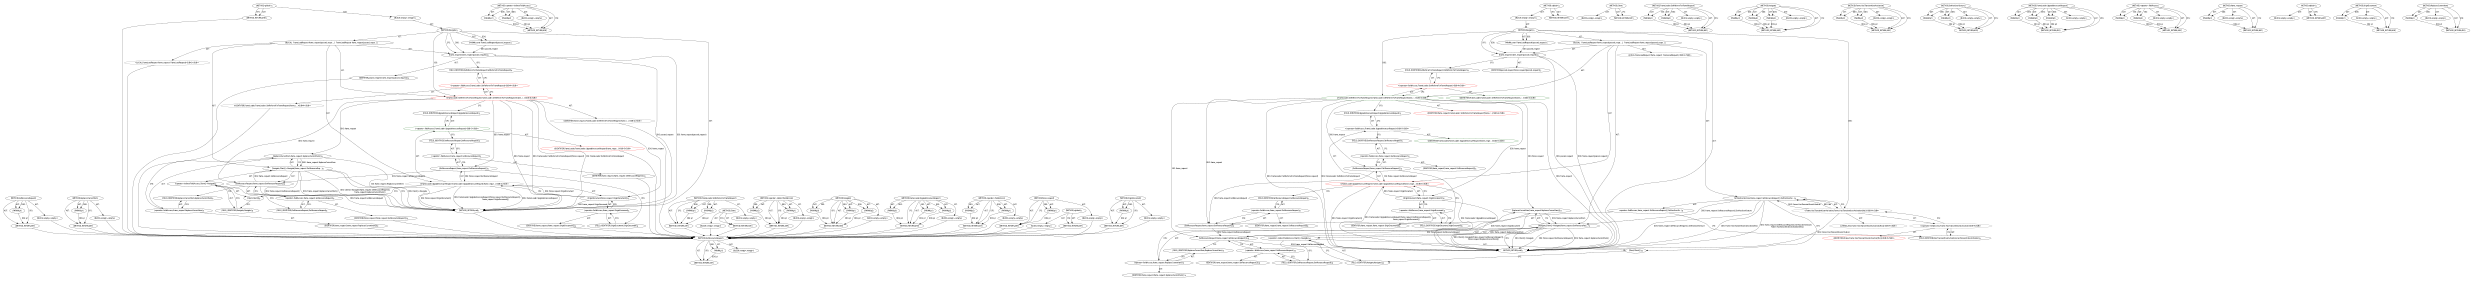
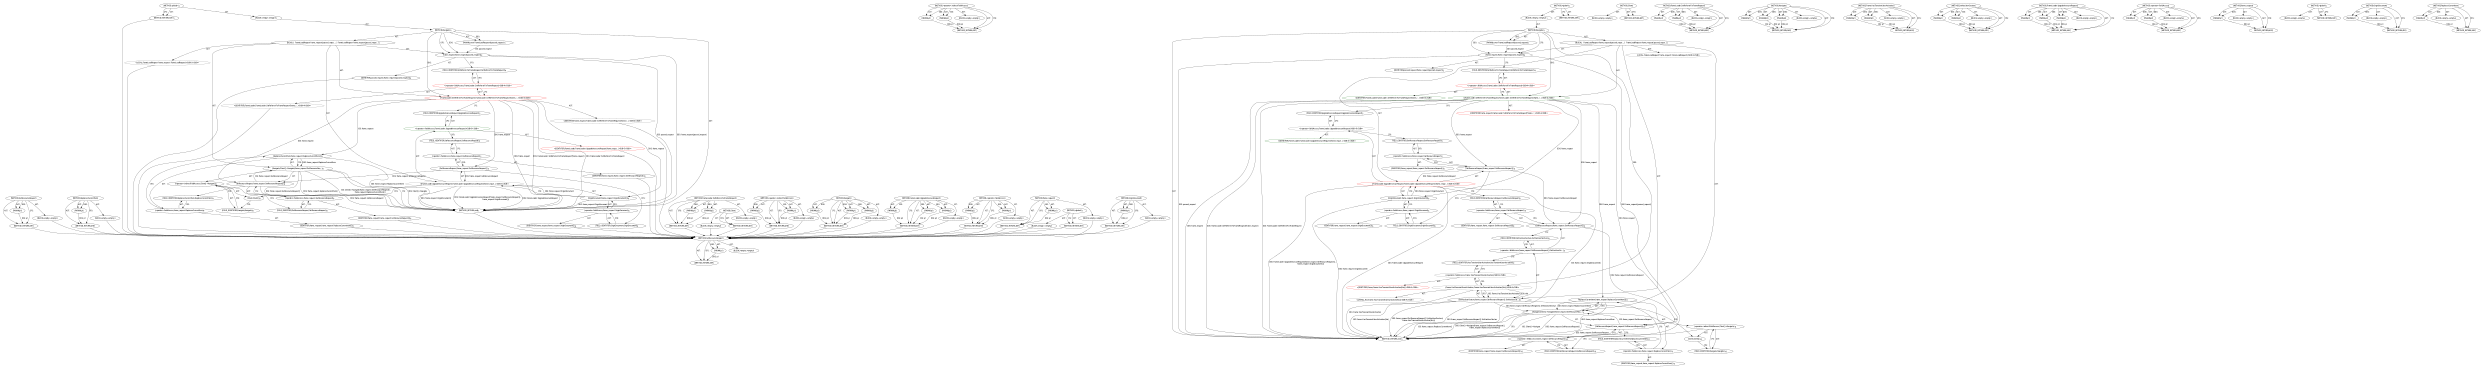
node "(FIELD_IDENTIFIER,SetHasUserGesture,SetHasUserGesture)": added
